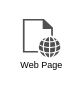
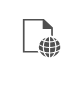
node "Web Page": removed
